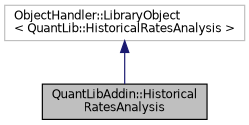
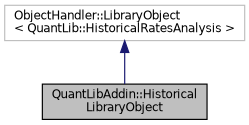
node "QuantLibAddin::Historical RatesAnalysis": label "QuantLibAddin::Historical RatesAnalysis" -> "QuantLibAddin::Historical LibraryObject"
